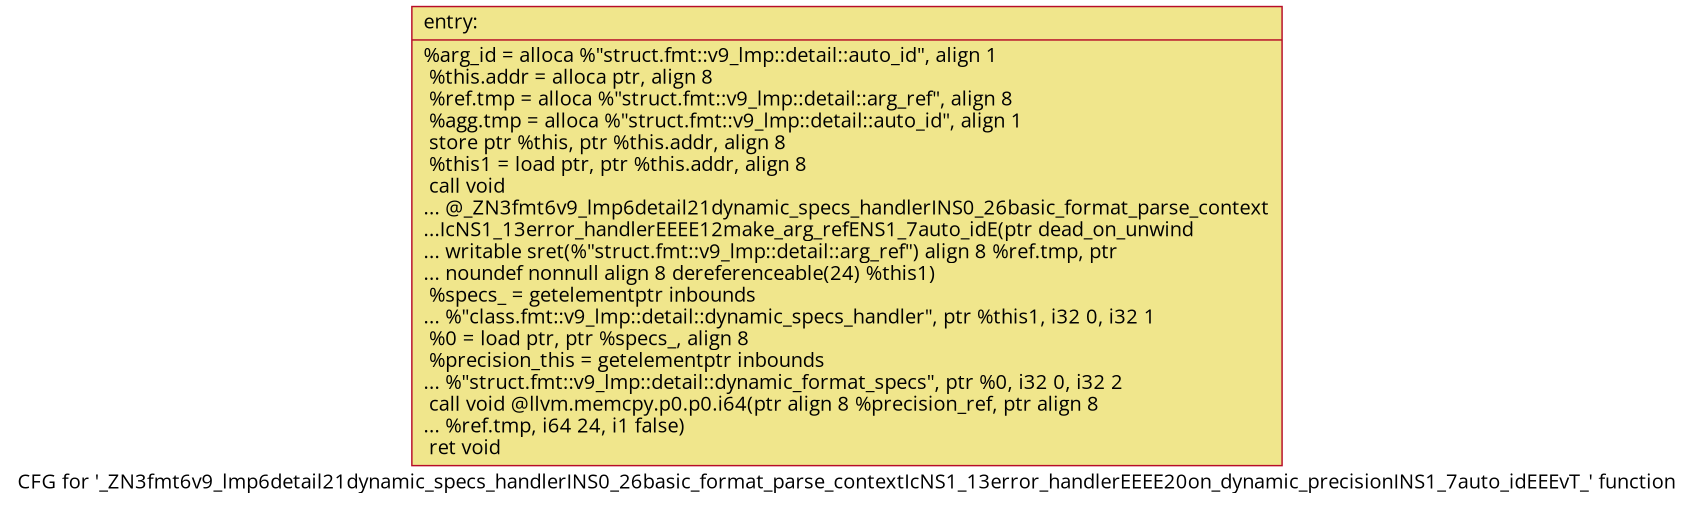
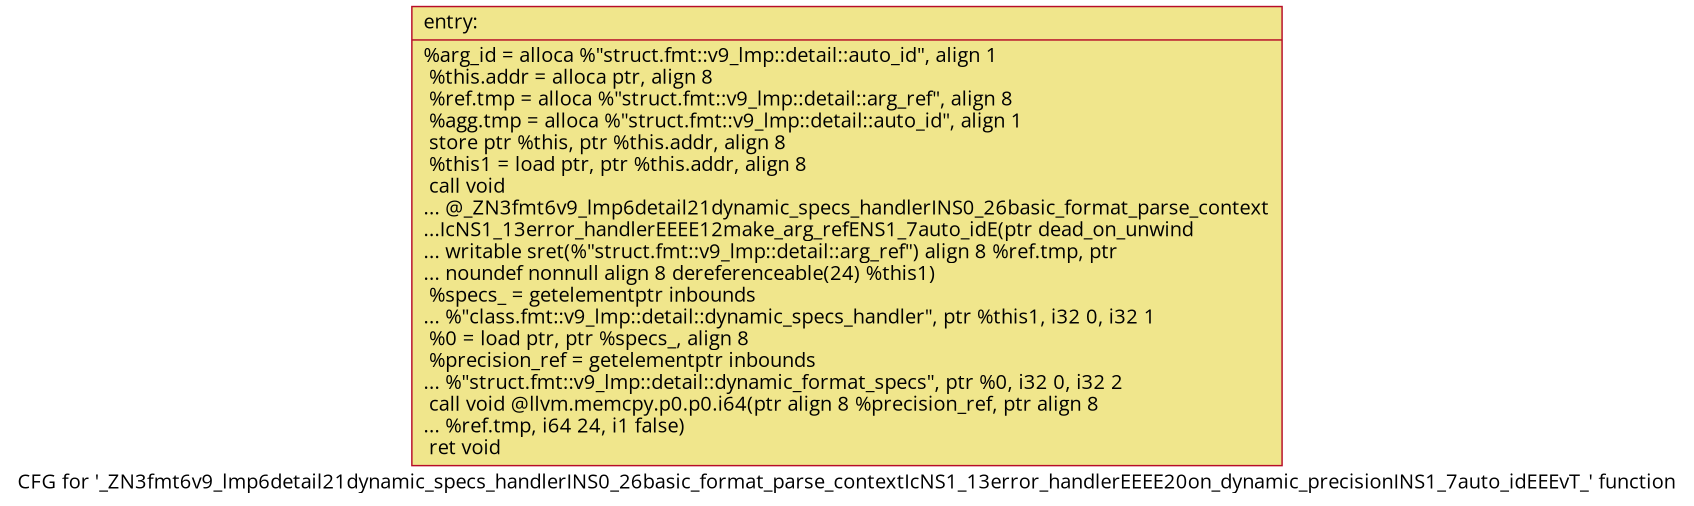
node "entry:": text "%precision_this = getelementptr inbounds" -> "%precision_ref = getelementptr inbounds"
